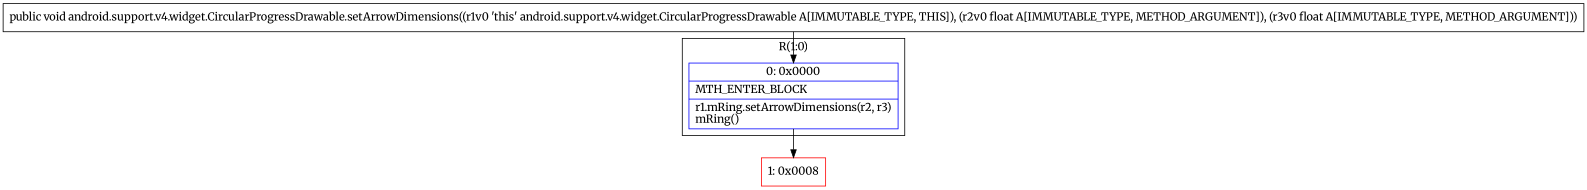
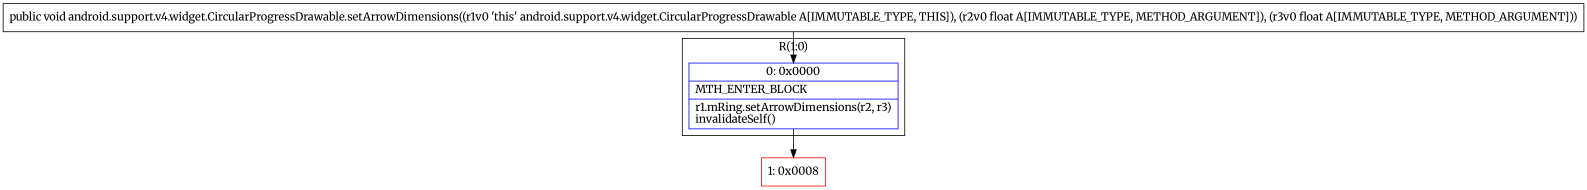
node "0: 0x0000": text "mRing()" -> "invalidateSelf()"
